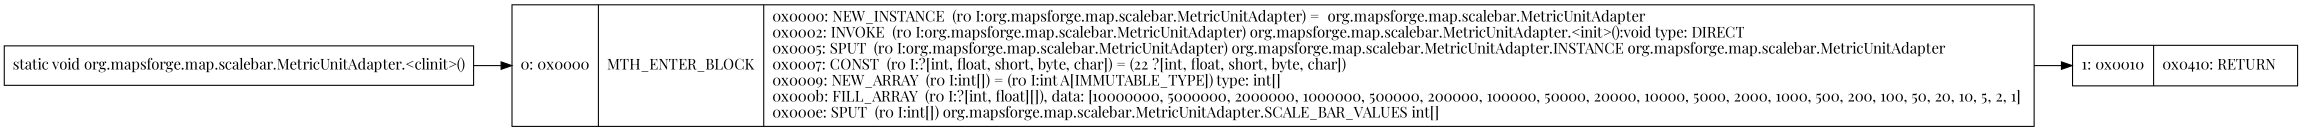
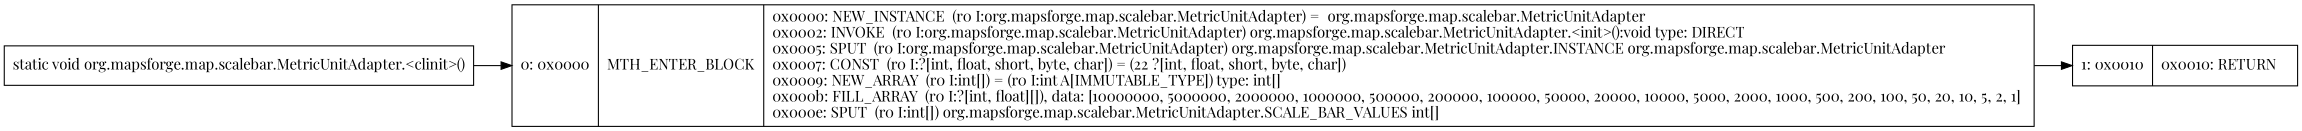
node "1: 0x0010": text "0x0410: RETURN" -> "0x0010: RETURN"
